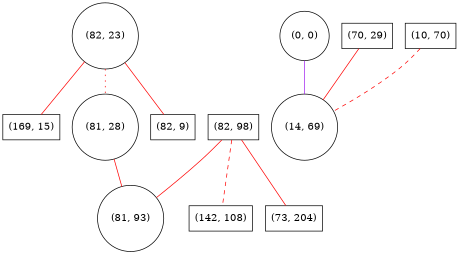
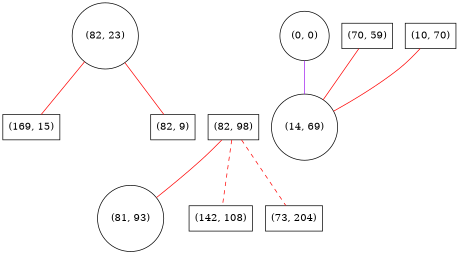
node "(70, 29)": label "(70, 29)" -> "(70, 59)"
edge "(10, 70)" -- "(14, 69)": style dashed -> solid
node "(81, 28)": removed
edge "(82, 98)" -- "(73, 204)": style solid -> dashed
